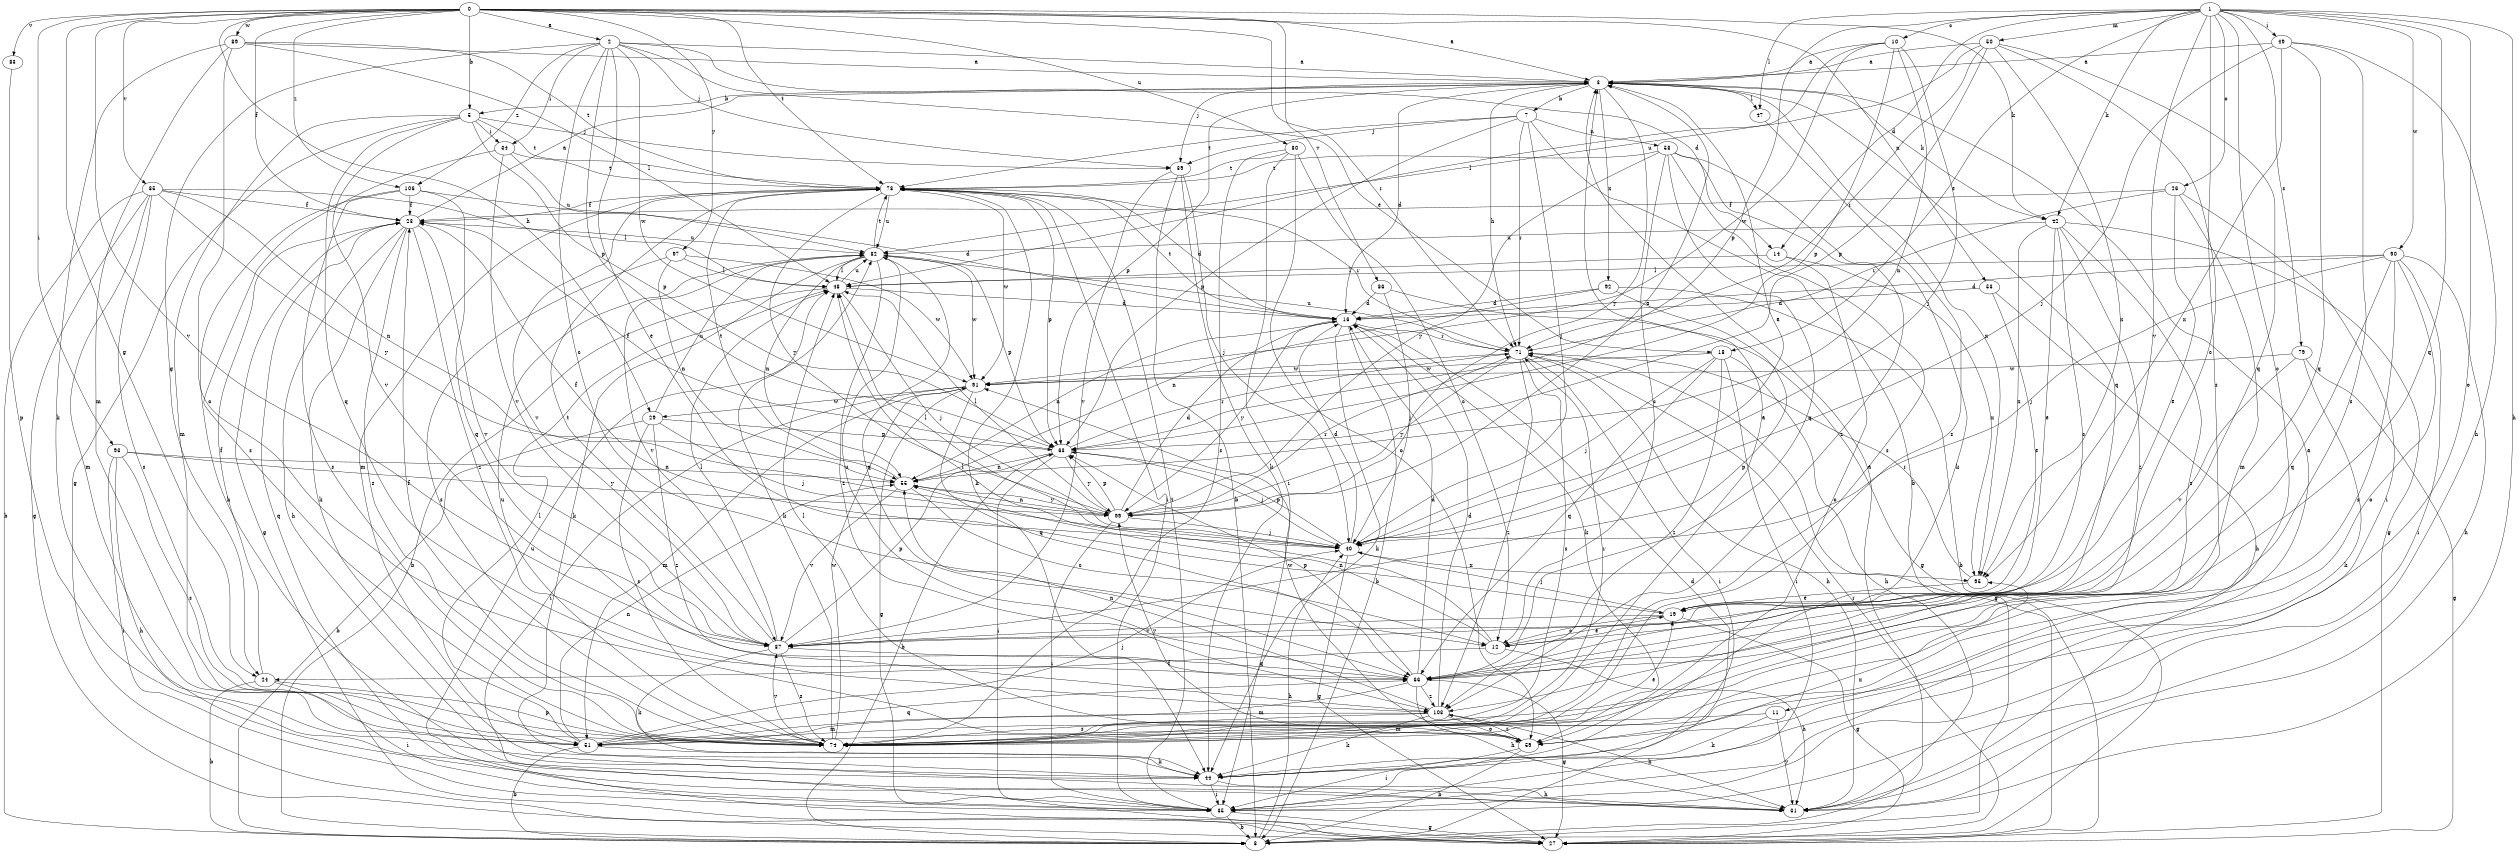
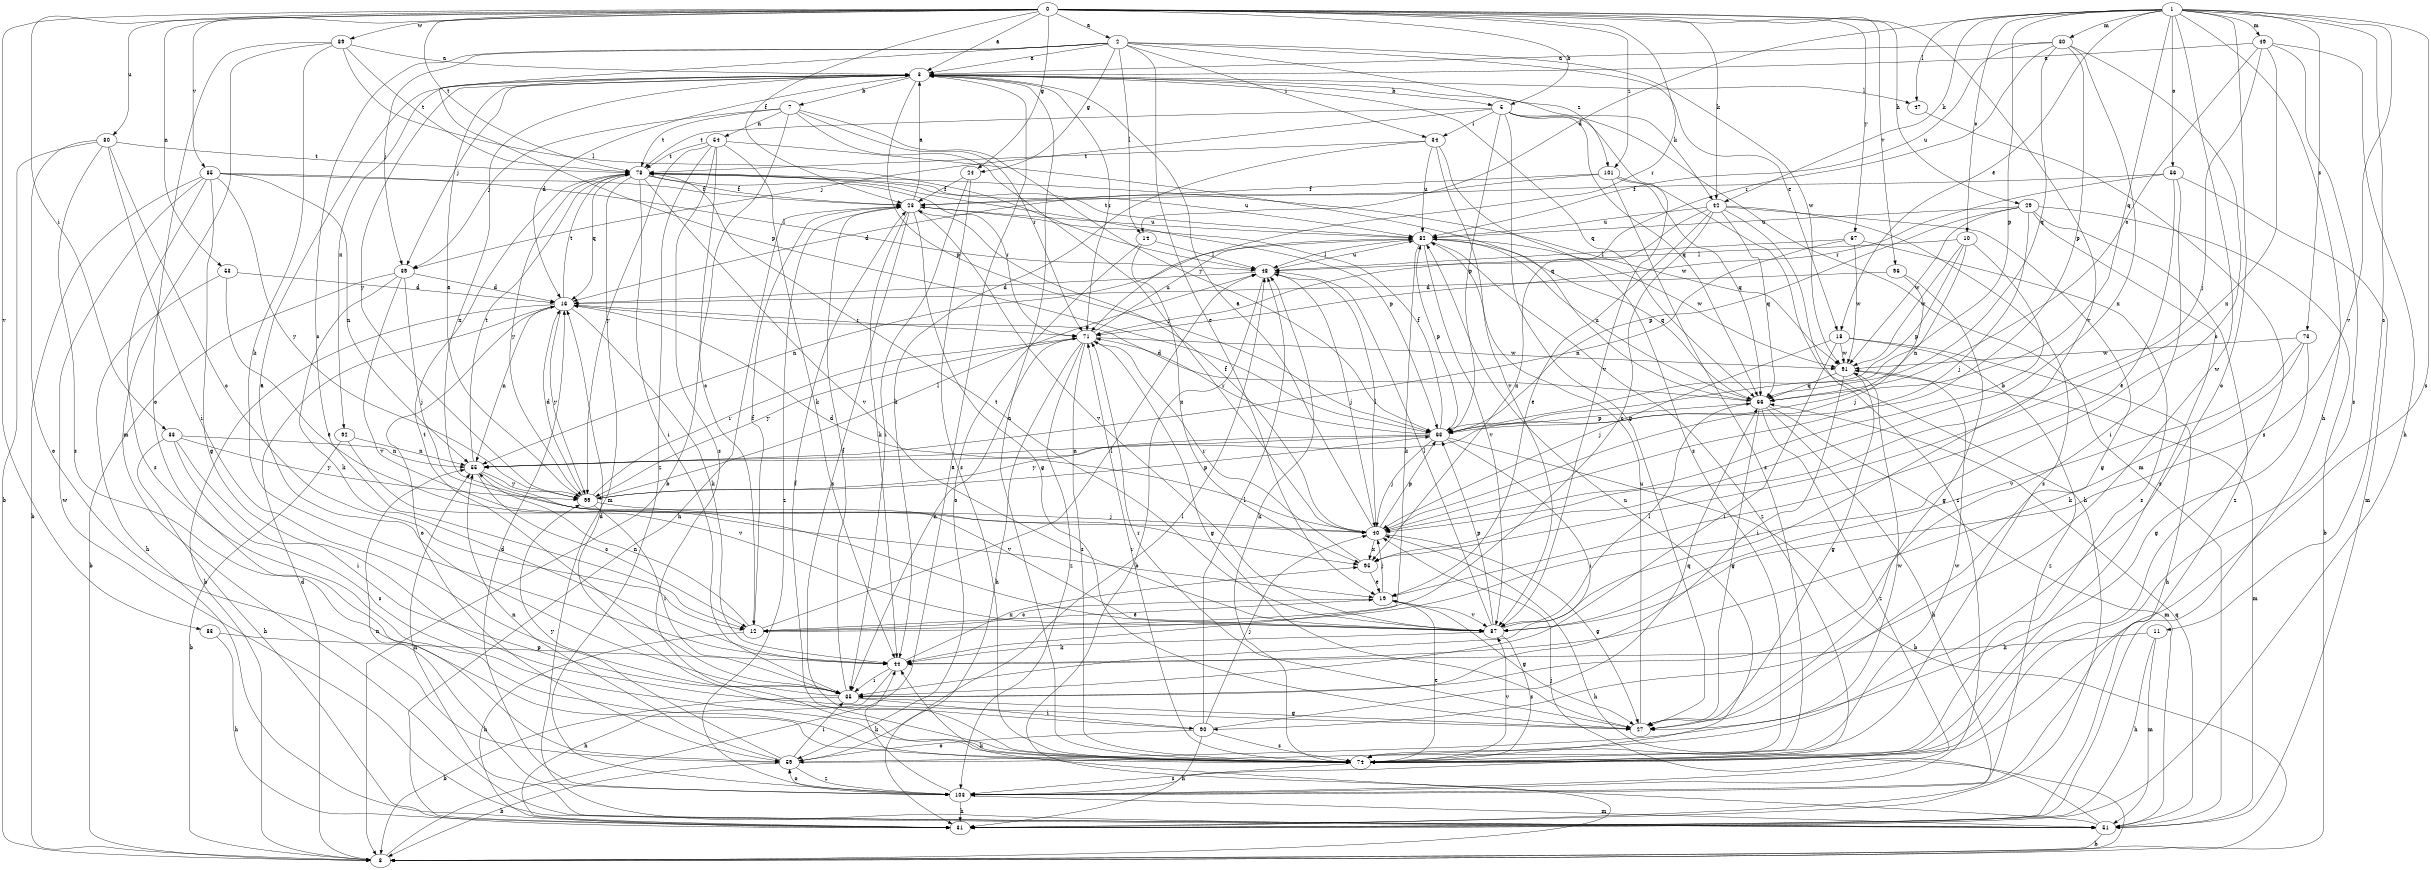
edge "1" -> "49": label "i" -> "m"
node "50": label "50" -> "30"
edge "10" -> "3": removed, label "a"
node "58": label "58" -> "54"
edge "2" -> "14": label "d" -> "l"
node "106": label "106" -> "101"
node "26": label "26" -> "56"
edge "3" -> "71": label "h" -> "r"
node "97": label "97" -> "67"
edge "78" -> "16": label "d" -> "q"
edge "7" -> "63": label "p" -> "y"
node "86": label "86" -> "96"
edge "92" -> "16": now "39" -> "16"
edge "10" -> "40": label "j" -> "b"
edge "82" -> "63": reversed
node "79": label "79" -> "73"
edge "49" -> "66": label "q" -> "c"
edge "91" -> "29": reversed
edge "78" -> "44": now "34" -> "44"
node "93": label "93" -> "33"
edge "85" -> "51": label "m" -> "w"
edge "92" -> "87": label "p" -> "v"
edge "51" -> "48": removed, label "l"
edge "99" -> "55": now "59" -> "55"
edge "35" -> "23": label "q" -> "f"
edge "18" -> "66": now "42" -> "66"
edge "16" -> "59": label "k" -> "o"
edge "71" -> "35": label "i" -> "n"
edge "87" -> "66": label "q" -> "l"
edge "12" -> "24": now "12" -> "23"
edge "24" -> "74": label "p" -> "s"
edge "103" -> "74": reversed
edge "90" -> "35": reversed
edge "11" -> "31": label "y" -> "h"
edge "83" -> "31": added, label "h"
edge "24" -> "8": now "80" -> "8"
